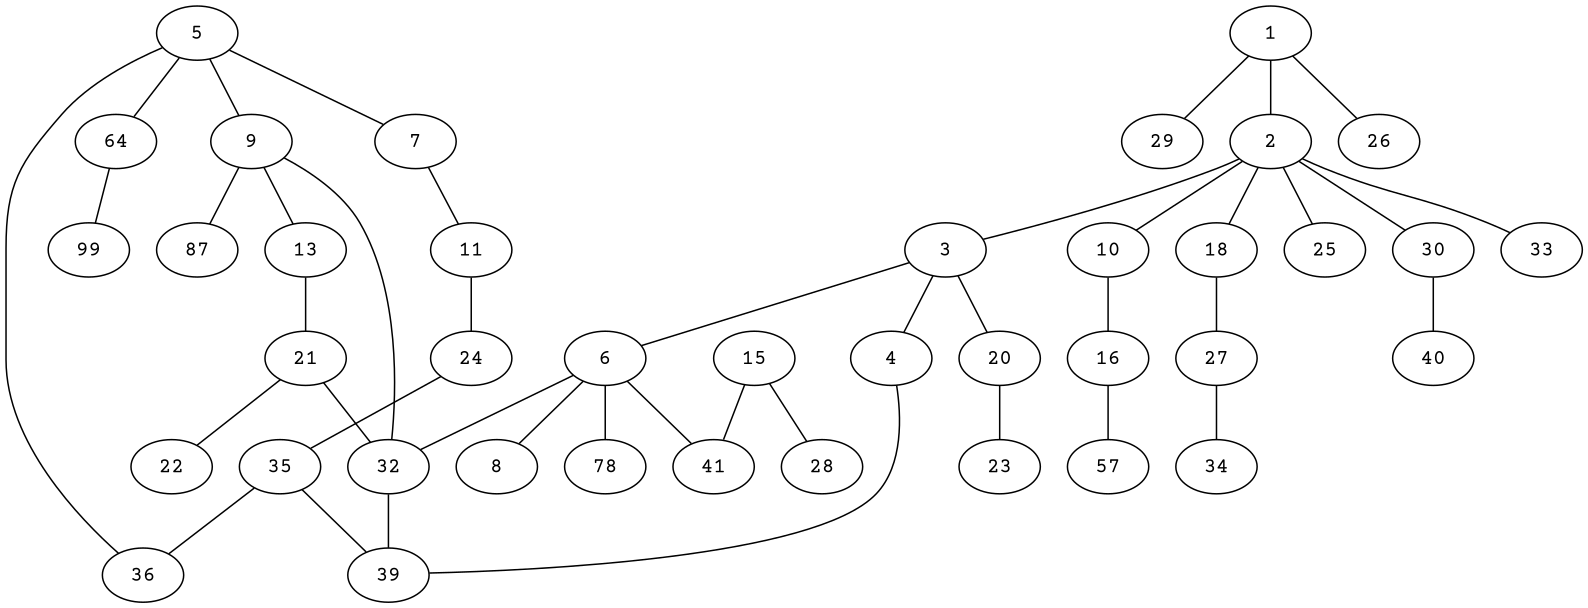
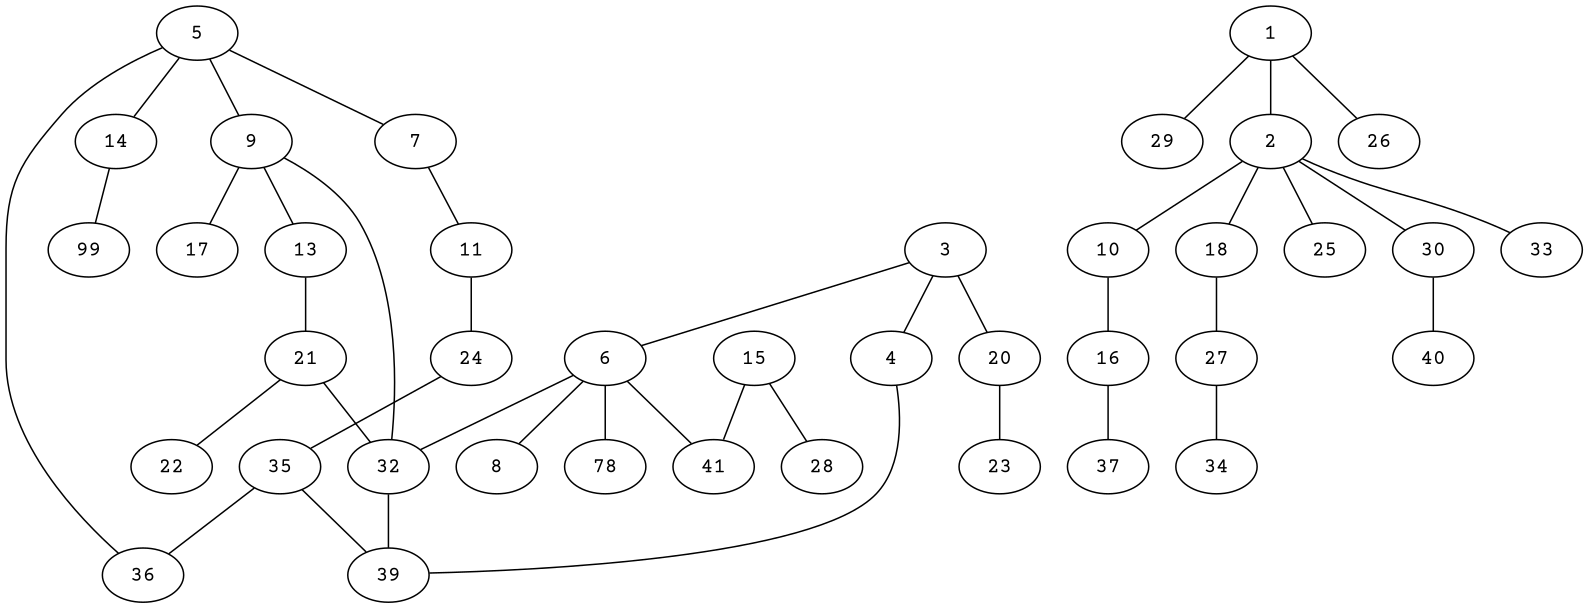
node "64": label "64" -> "14"
edge "2" -- "3": removed
node "87": label "87" -> "17"
node "57": label "57" -> "37"
